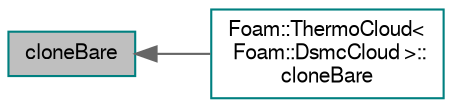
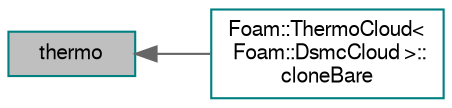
node "cloneBare": label "cloneBare" -> "thermo"
